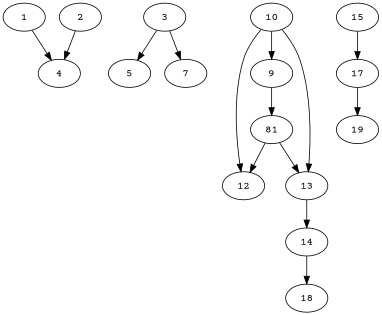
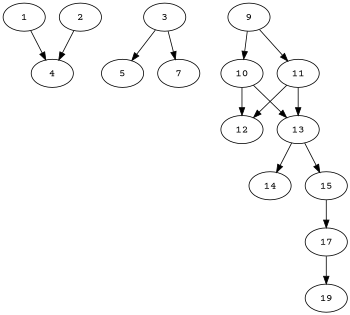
edge "10" -> "9": reversed
node "81": label "81" -> "11"
edge "13" -> "15": added
node "18": removed
